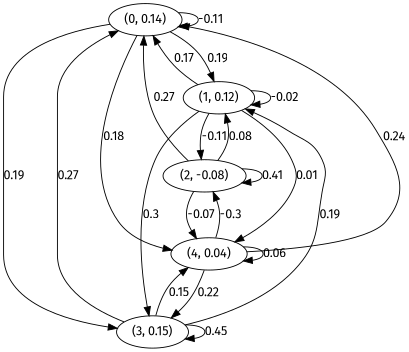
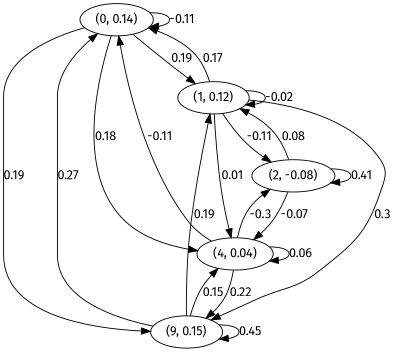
edge "(2, -0.08)" -> "(0, 0.14)": removed, label "0.27"
edge "(4, 0.04)" -> "(0, 0.14)": label "0.24" -> "-0.11"
node "(3, 0.15)": label "(3, 0.15)" -> "(9, 0.15)"
